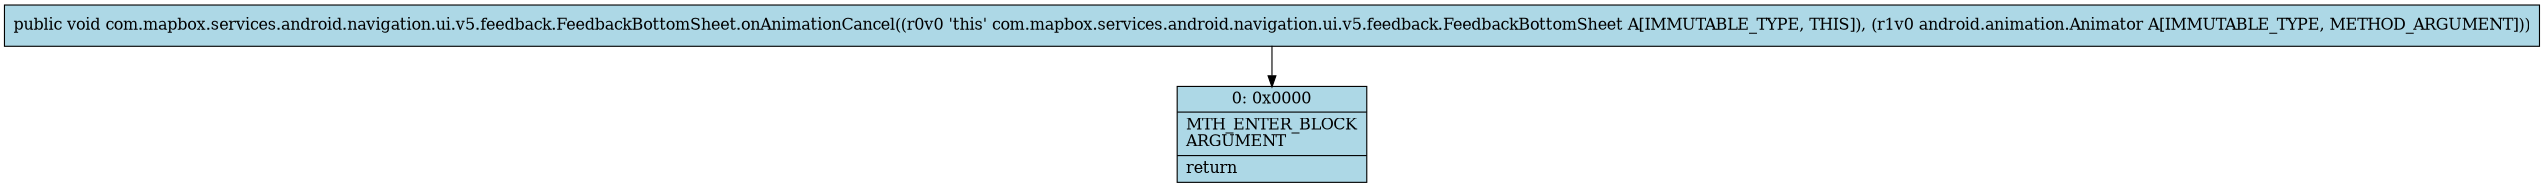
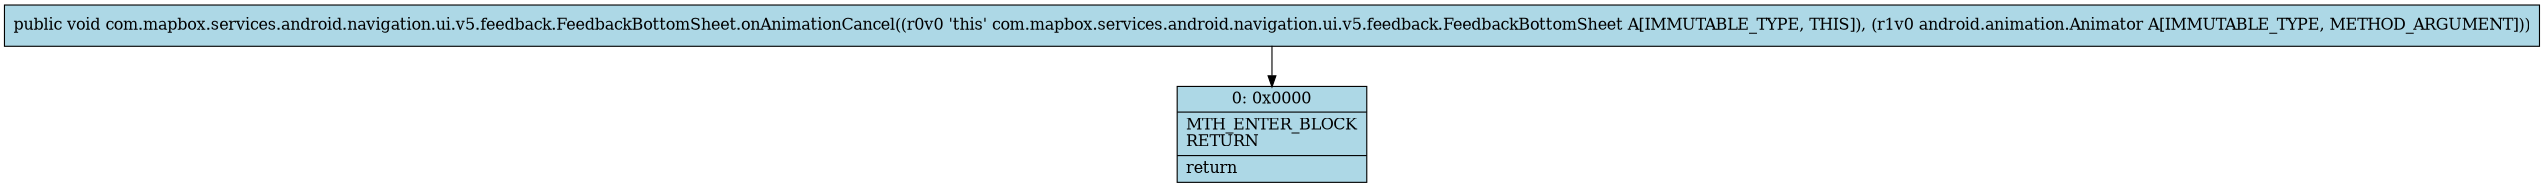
node "0: 0x0000": text "ARGUMENT" -> "RETURN"
